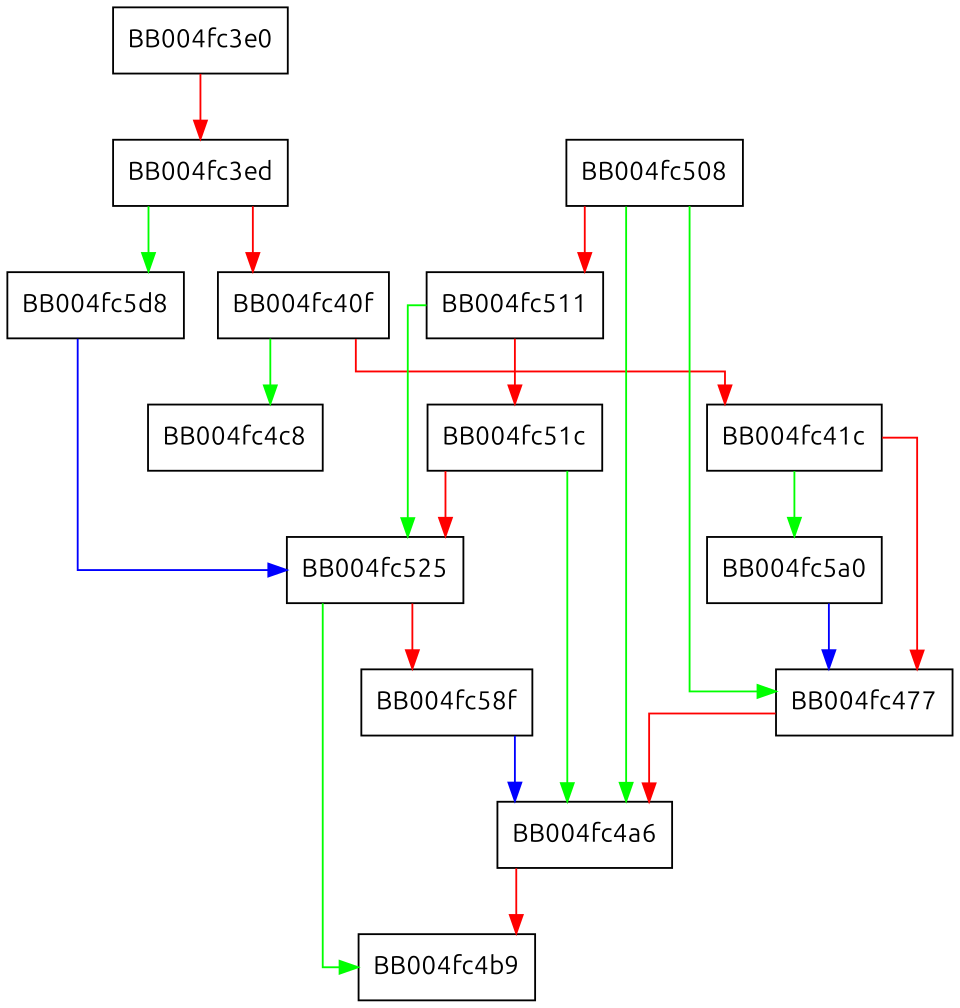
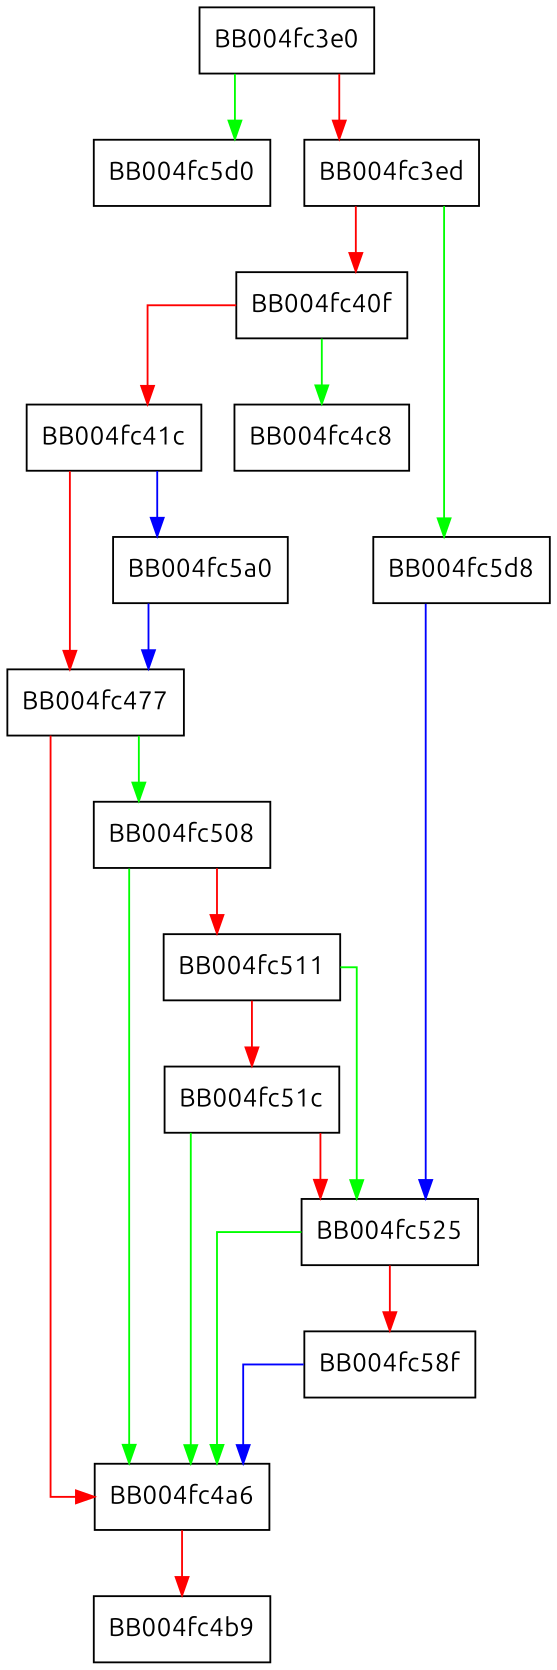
node "BB004fc5d0": added
edge "BB004fc508" -> "BB004fc477": reversed
edge "BB004fc41c" -> "BB004fc5a0": color green -> blue
edge "BB004fc525" -> "BB004fc4b9": now "BB004fc525" -> "BB004fc4a6"
